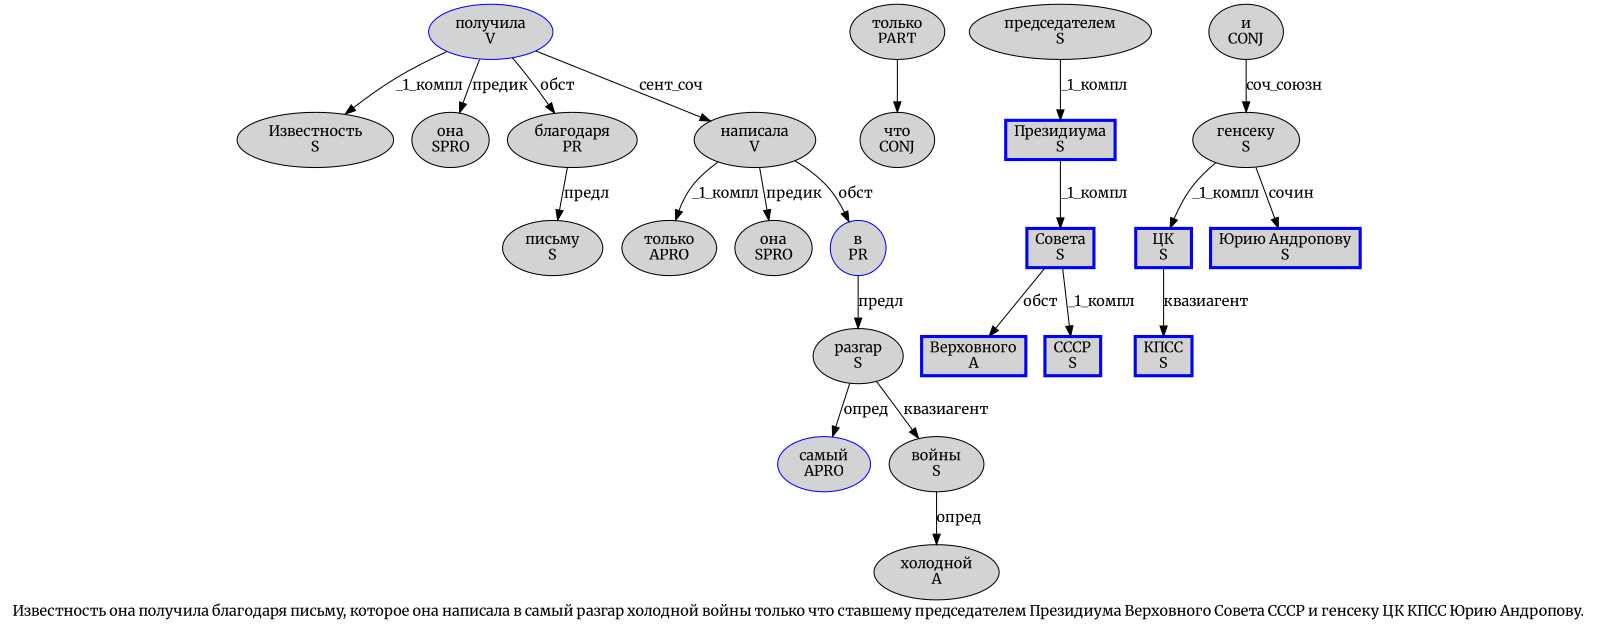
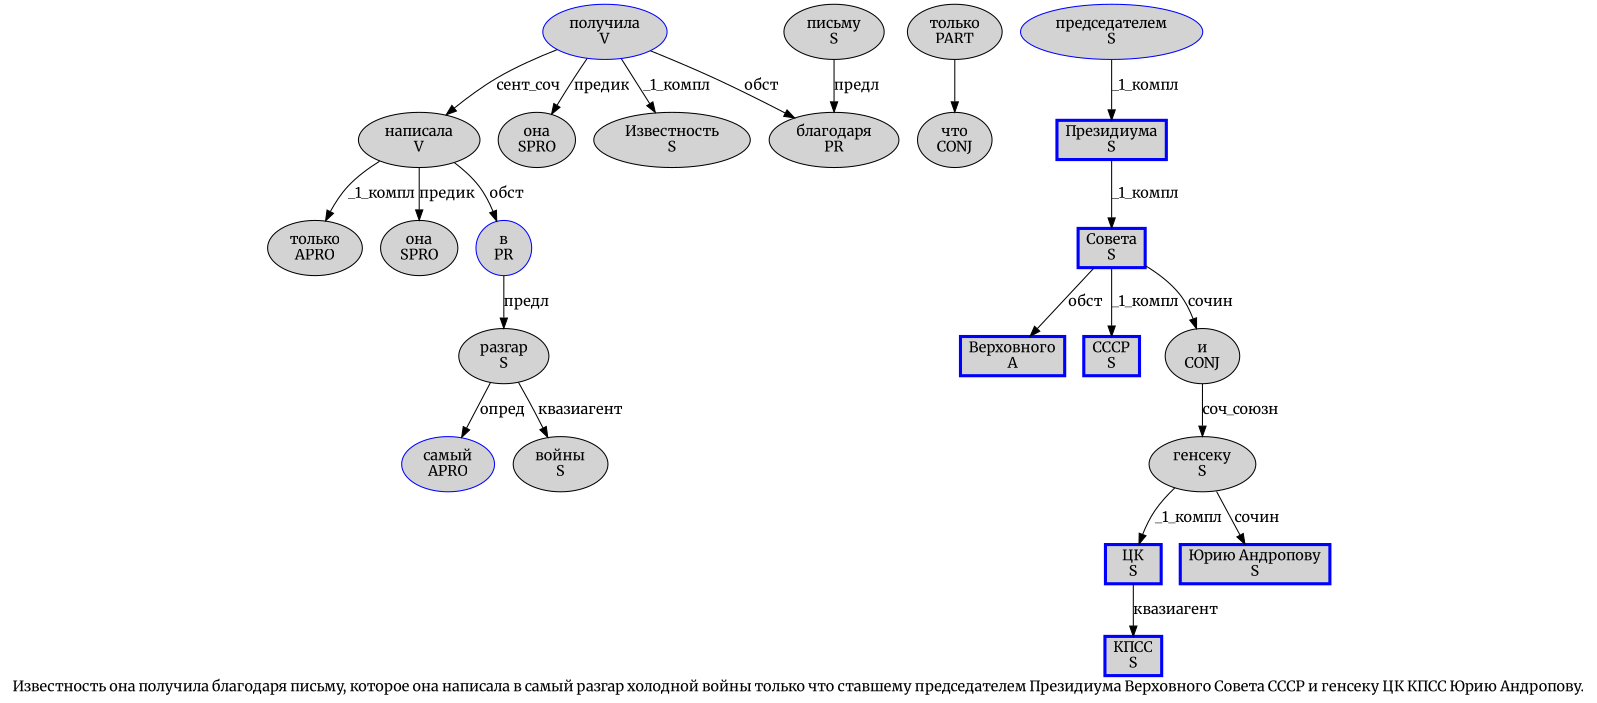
node "председателем S": color black -> blue
edge "благодаря PR" -> "письму S": reversed
edge "Совета S" -> "и CONJ": added, label "сочин"
node "холодной A": removed
